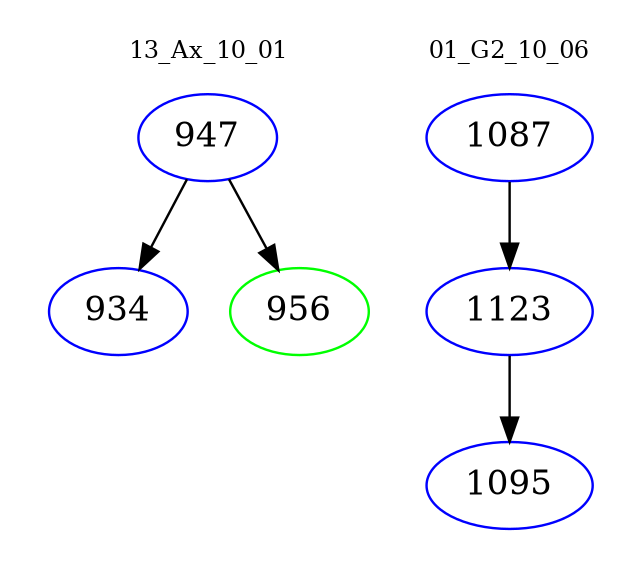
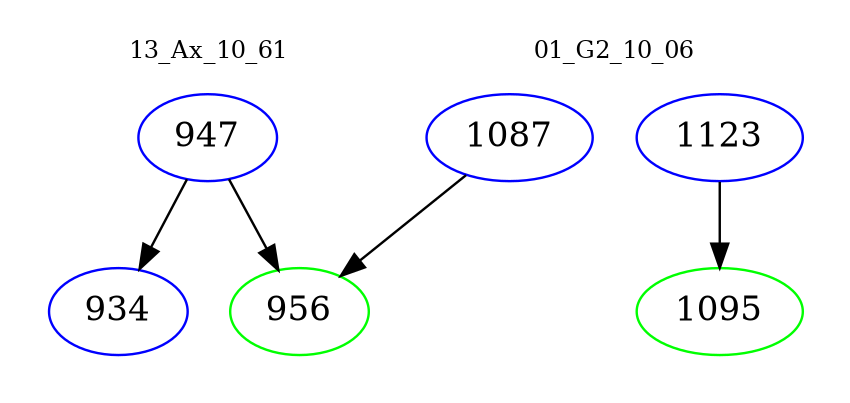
cluster "13_Ax_10_01": label "13_Ax_10_01" -> "13_Ax_10_61"
edge "1087" -> "1123": now "1087" -> "956"
node "1095": color blue -> green
